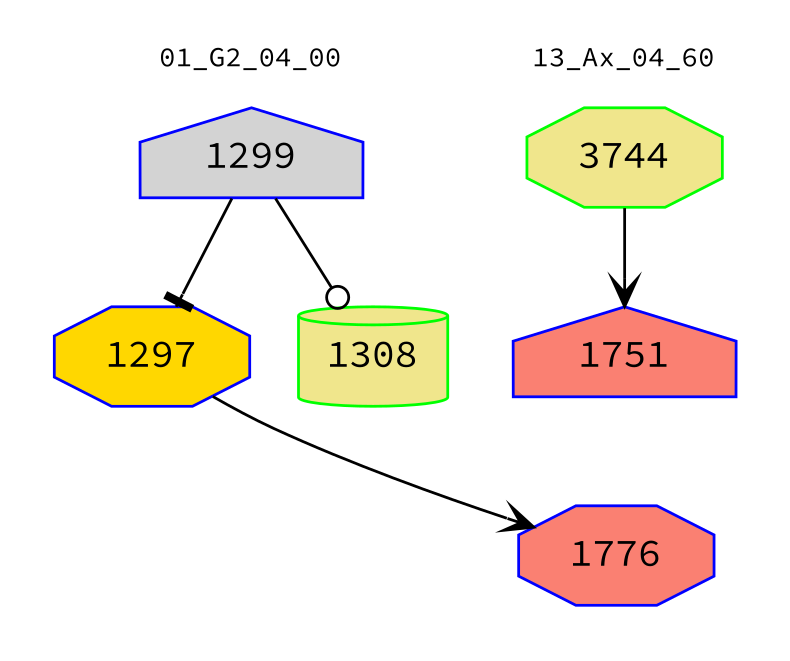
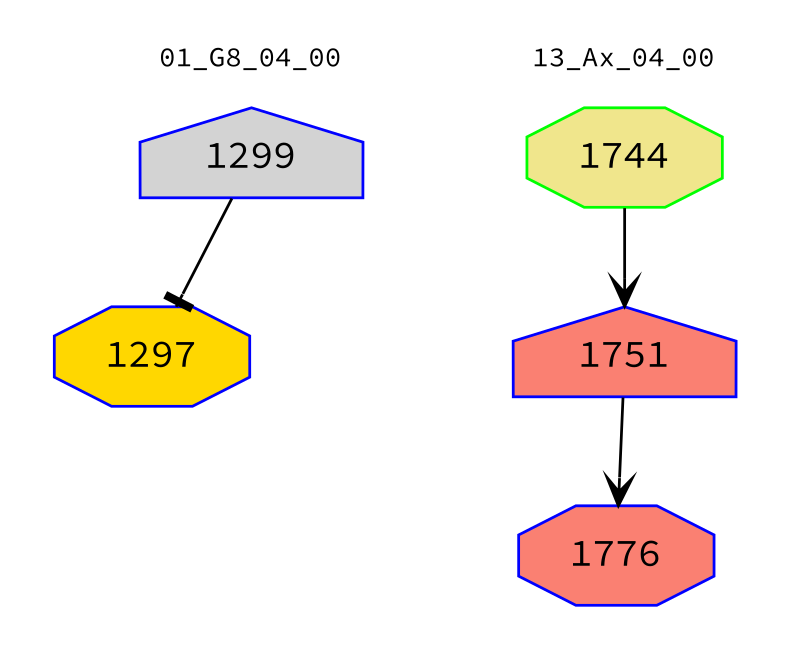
cluster "01_G2_04_00": label "01_G2_04_00" -> "01_G8_04_00"
cluster "13_Ax_04_60": label "13_Ax_04_60" -> "13_Ax_04_00"
node "3744": label "3744" -> "1744"
node "1308": removed
edge "1297" -> "1776": now "1751" -> "1776"
